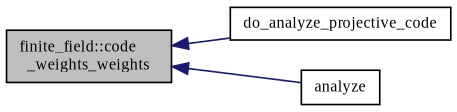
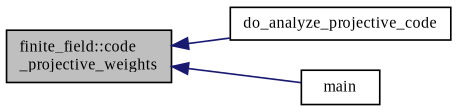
node "finite_field::code _weights_weights": label "finite_field::code _weights_weights" -> "finite_field::code _projective_weights"
node "analyze": label "analyze" -> "main"
